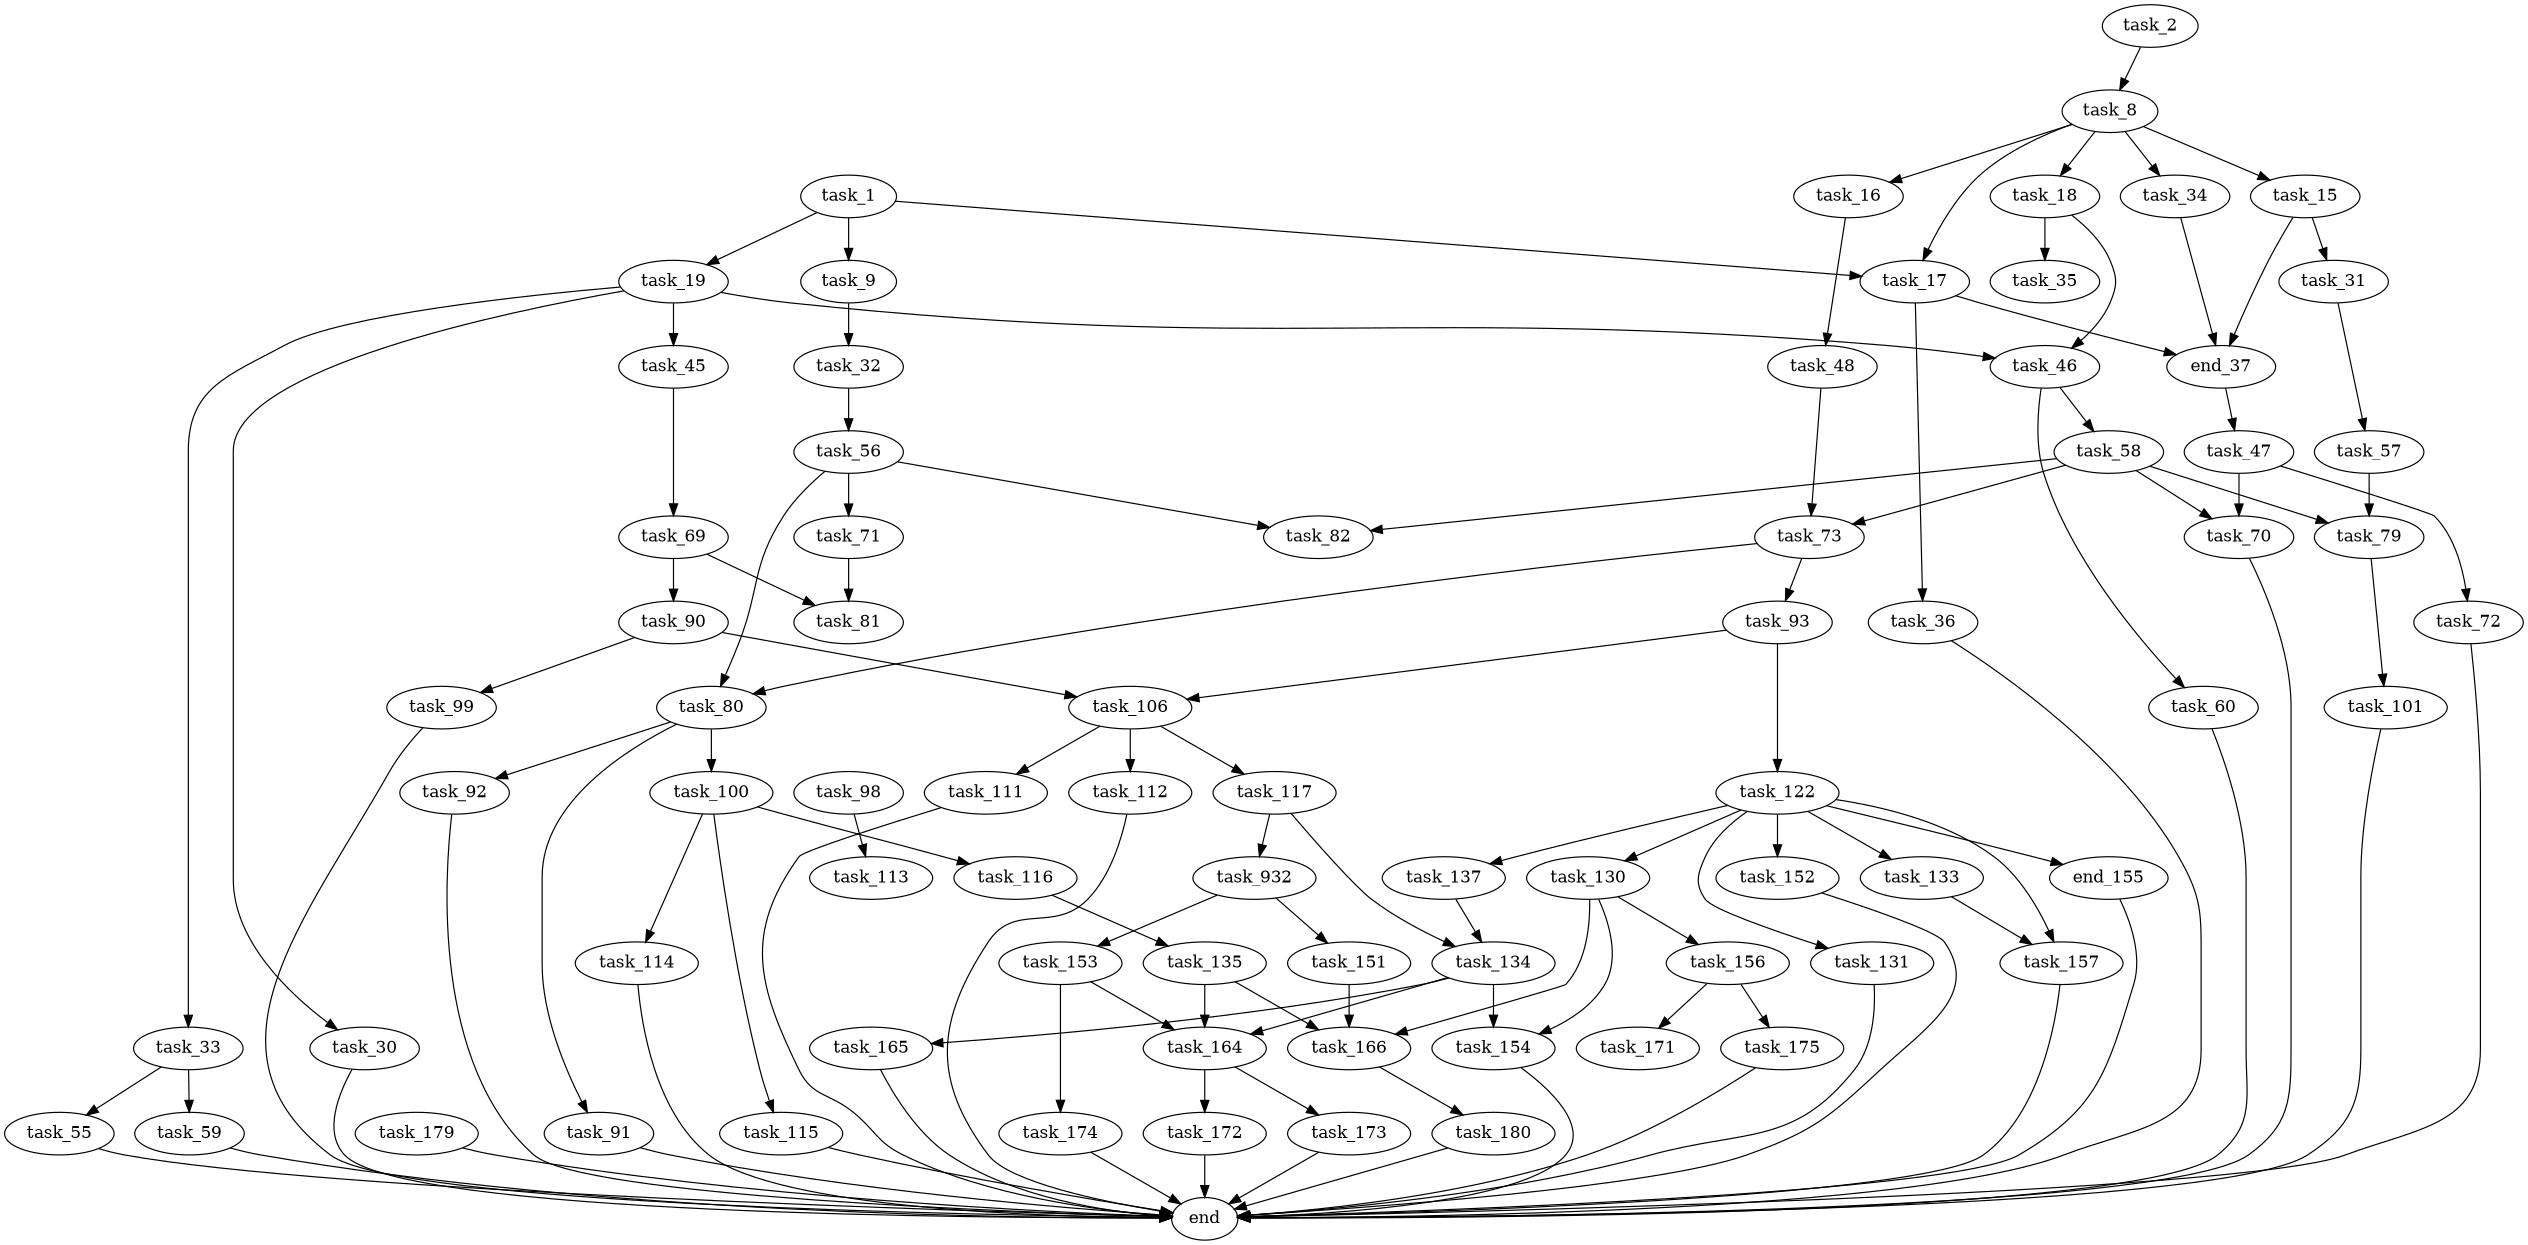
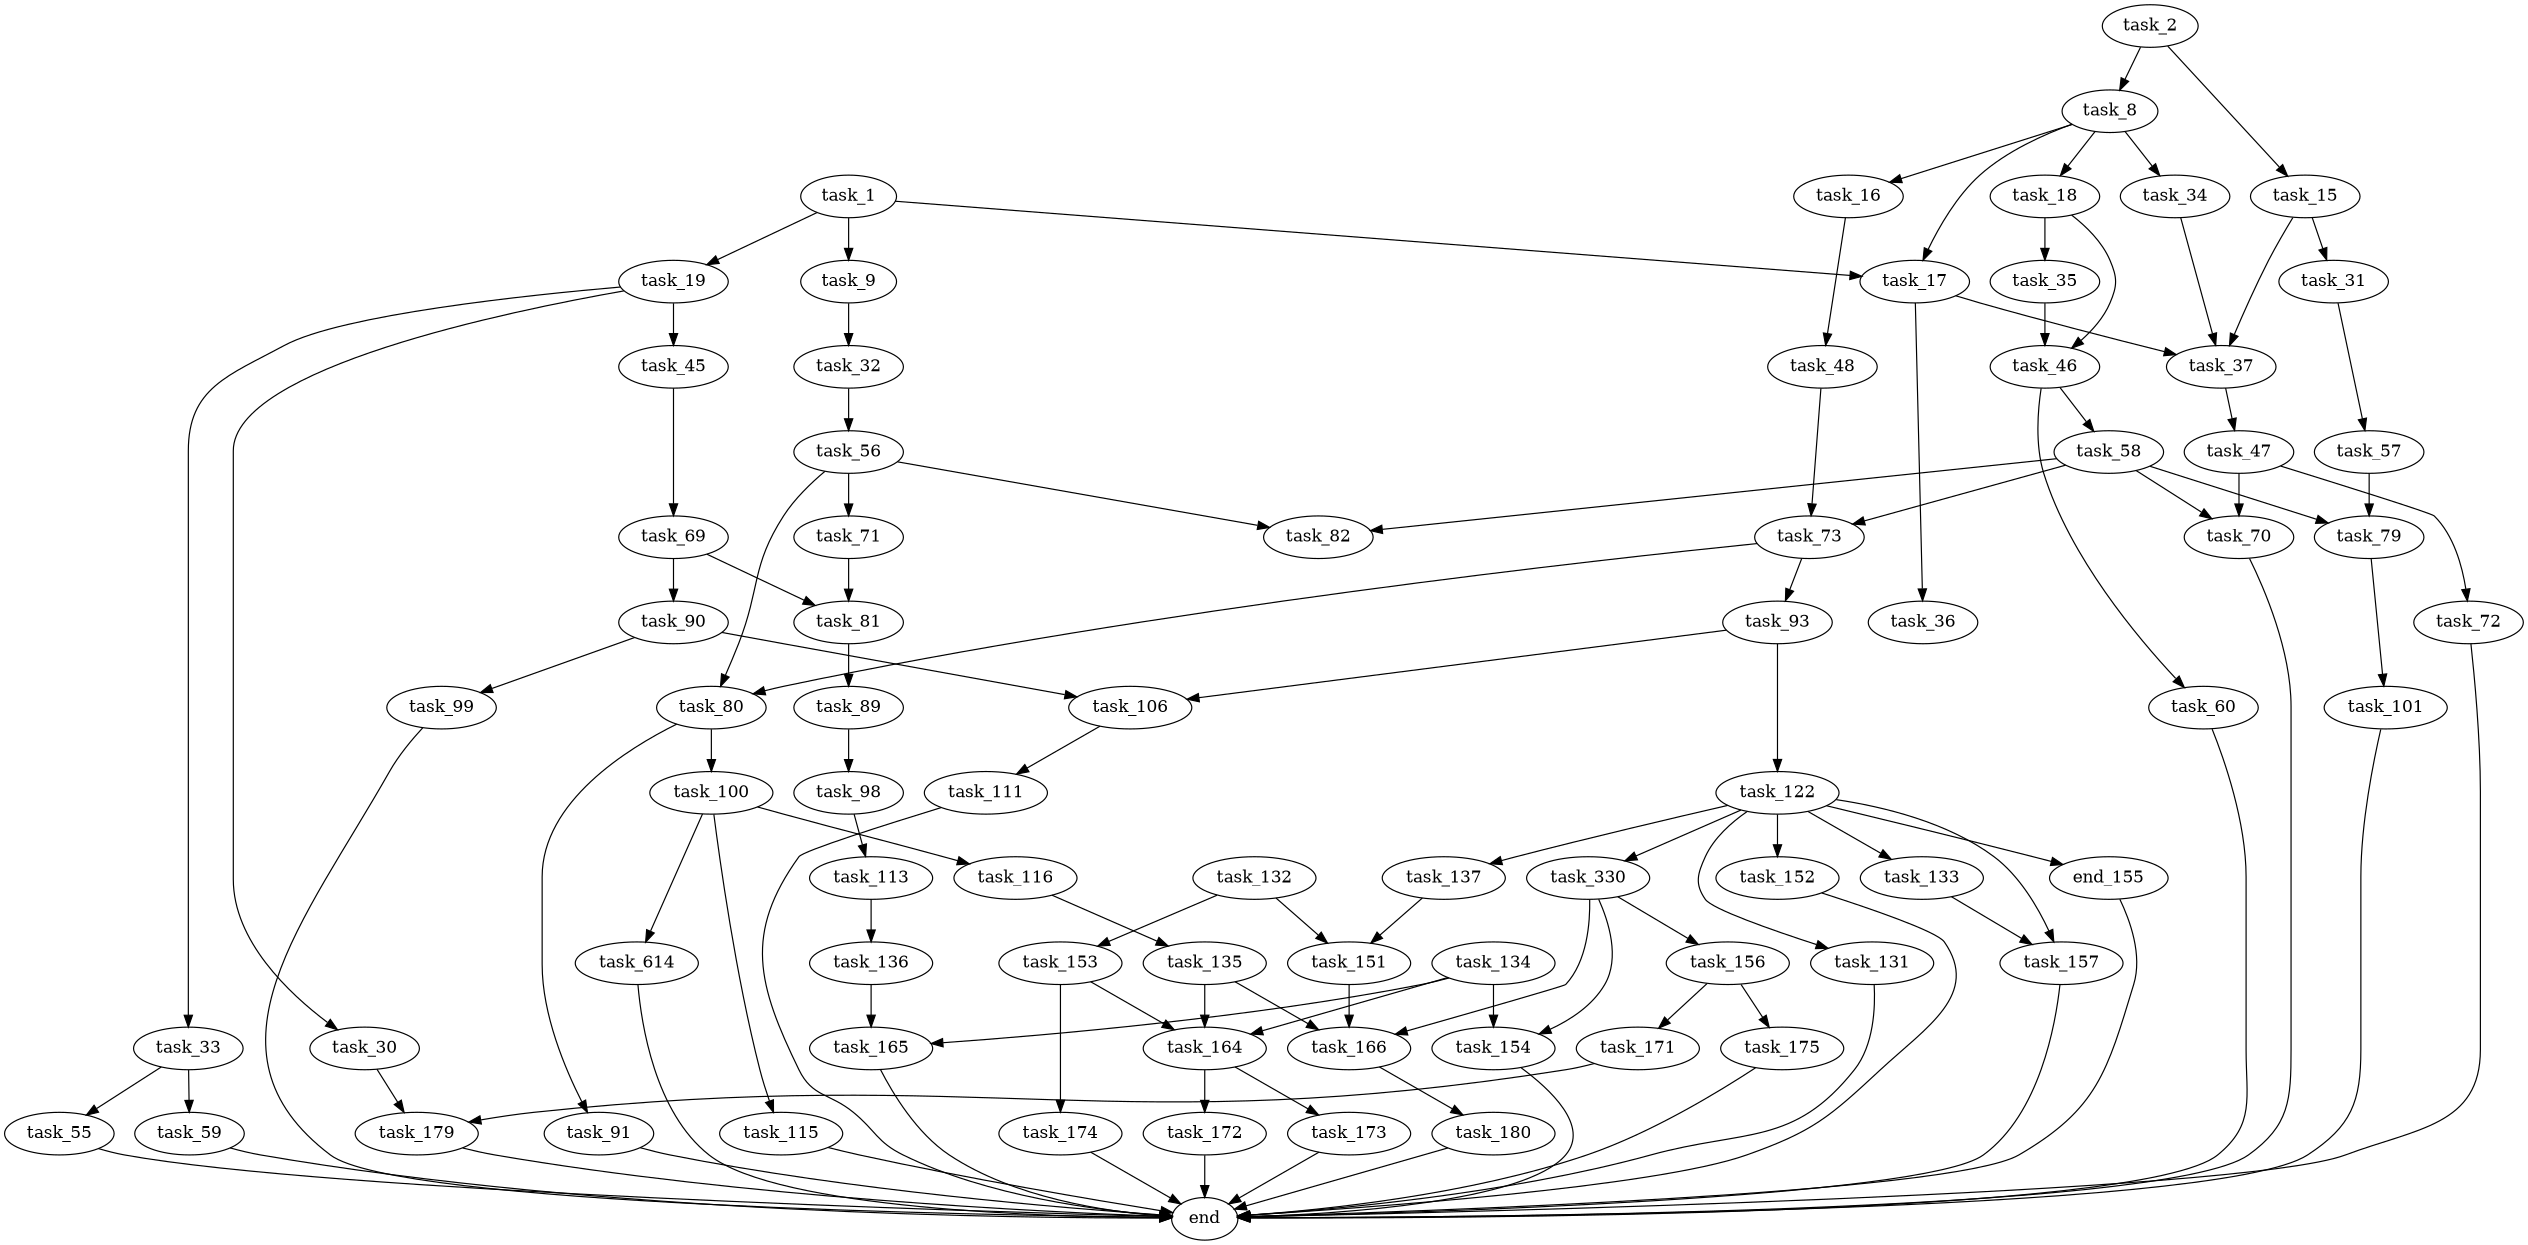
edge "task_8" -> "task_15": now "task_2" -> "task_15"
edge "task_19" -> "task_46": now "task_35" -> "task_46"
node "end_37": label "end_37" -> "task_37"
node "task_89": added
node "task_92": removed
node "task_112": removed
node "task_117": removed
node "task_932": label "task_932" -> "task_132"
node "task_130": label "task_130" -> "task_330"
edge "task_137" -> "task_134": now "task_137" -> "task_151"
node "task_114": label "task_114" -> "task_614"
node "task_136": added
edge "task_171" -> "task_179": added
edge "task_36" -> "end": removed
edge "task_30" -> "end": now "task_30" -> "task_179"
